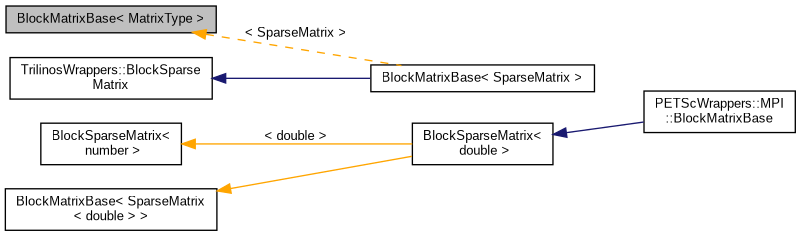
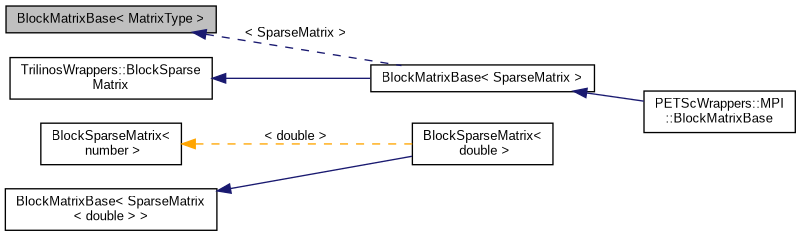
edge "BlockMatrixBase< SparseMatrix >" -> "BlockMatrixBase< MatrixType >": color orange -> midnightblue
edge "PETScWrappers::MPI ::BlockMatrixBase" -> "BlockSparseMatrix< double >": now "PETScWrappers::MPI ::BlockMatrixBase" -> "BlockMatrixBase< SparseMatrix >"
edge "BlockSparseMatrix< double >" -> "BlockSparseMatrix< number >": style solid -> dashed
edge "BlockSparseMatrix< double >" -> "BlockMatrixBase< SparseMatrix < double > >": color orange -> midnightblue
